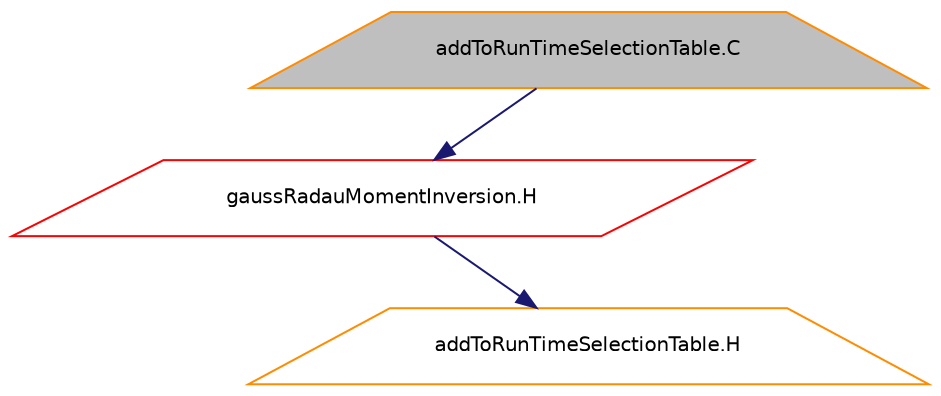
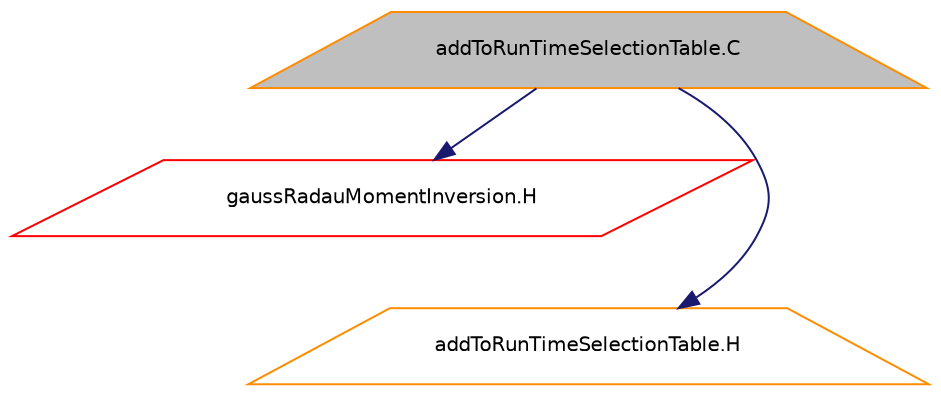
edge "gaussRadauMomentInversion.H" -> "addToRunTimeSelectionTable.H": now "addToRunTimeSelectionTable.C" -> "addToRunTimeSelectionTable.H"
